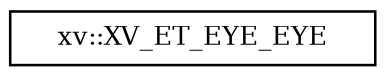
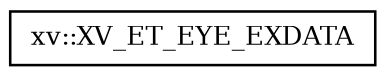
node "xv::XV_ET_EYE_EYE": label "xv::XV_ET_EYE_EYE" -> "xv::XV_ET_EYE_EXDATA"
